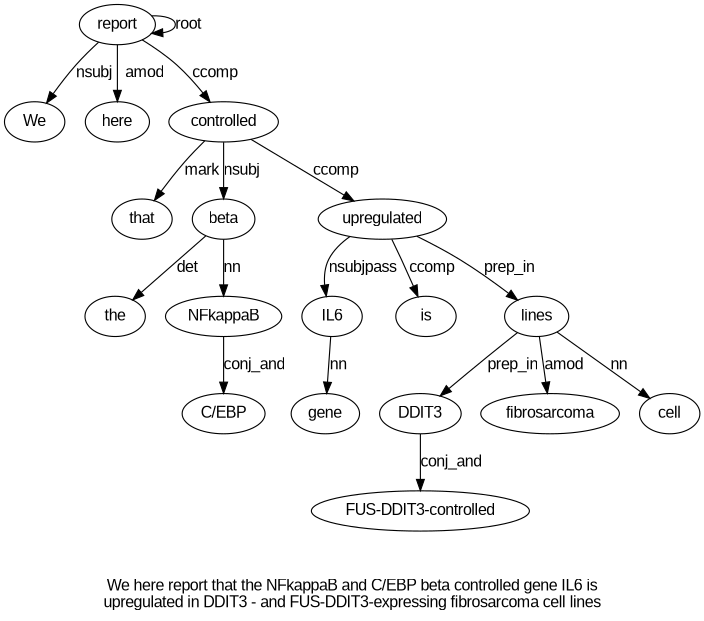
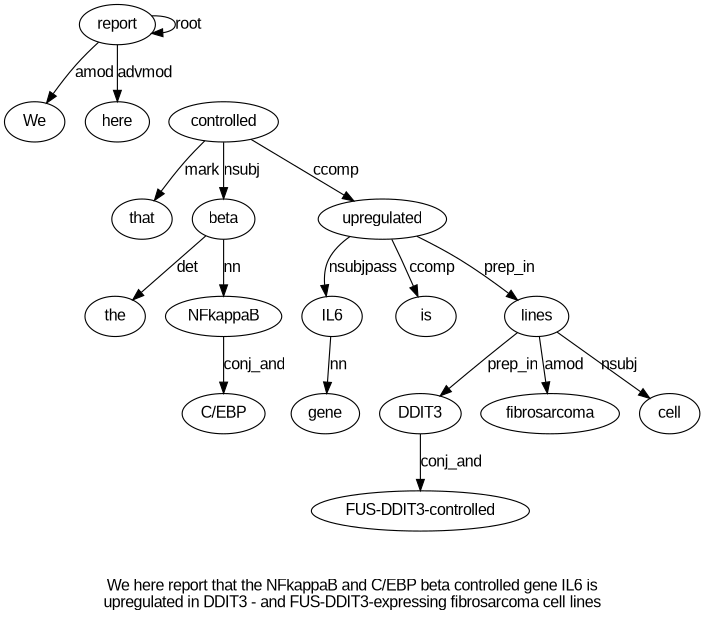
edge "report" -> "controlled": removed, label "ccomp"
edge "report" -> "We": label "nsubj" -> "amod"
edge "report" -> "here": label "amod" -> "advmod"
edge "lines" -> "cell": label "nn" -> "nsubj"
